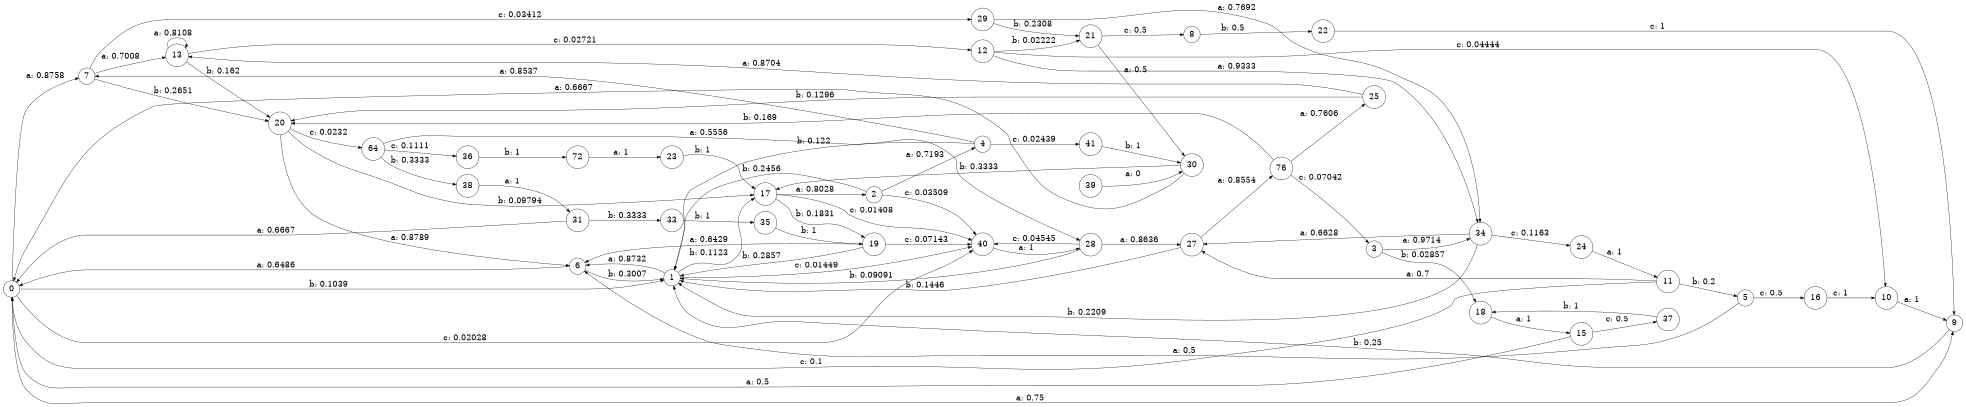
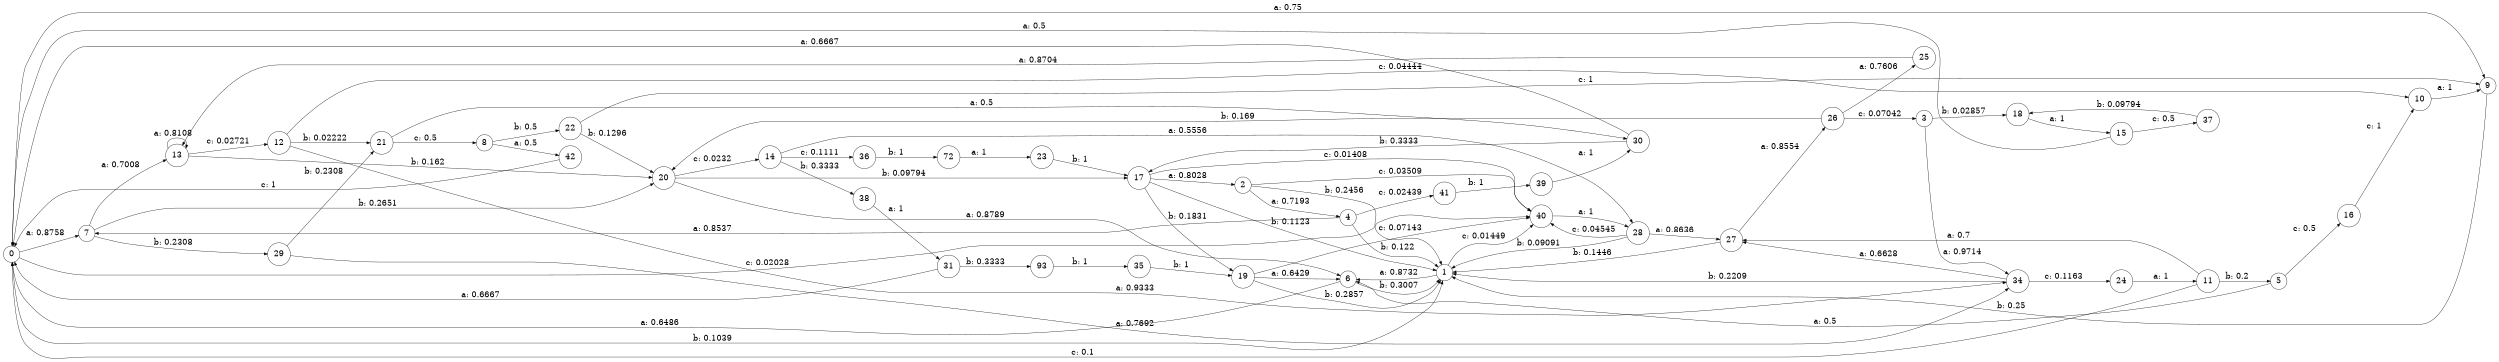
edge "7" -> "29": label "c: 0.03412  " -> "b: 0.2308   "
edge "25" -> "20": now "22" -> "20"
node "64": label "64" -> "14"
edge "41" -> "30": now "41" -> "39"
node "42": added
node "76": label "76" -> "26"
edge "39" -> "30": label "a: 0        " -> "a: 1        "
node "33": label "33" -> "93"
edge "1" -> "17": reversed
edge "37" -> "18": label "b: 1        " -> "b: 0.09794  "
